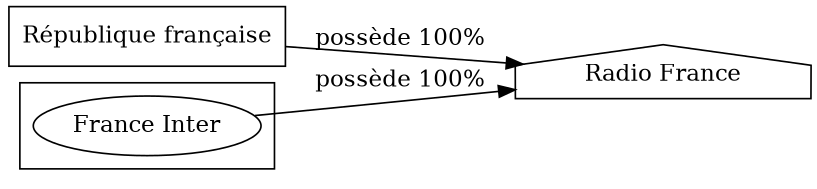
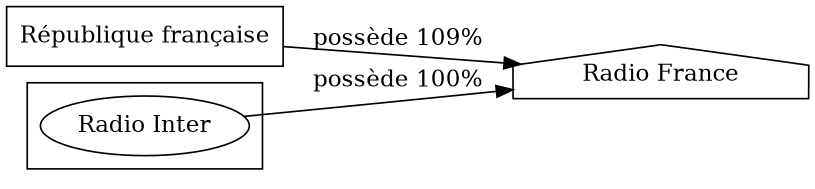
edge "République française" -> "Radio France": label "possède 100%" -> "possède 109%"
node "France Inter": label "France Inter" -> "Radio Inter"
